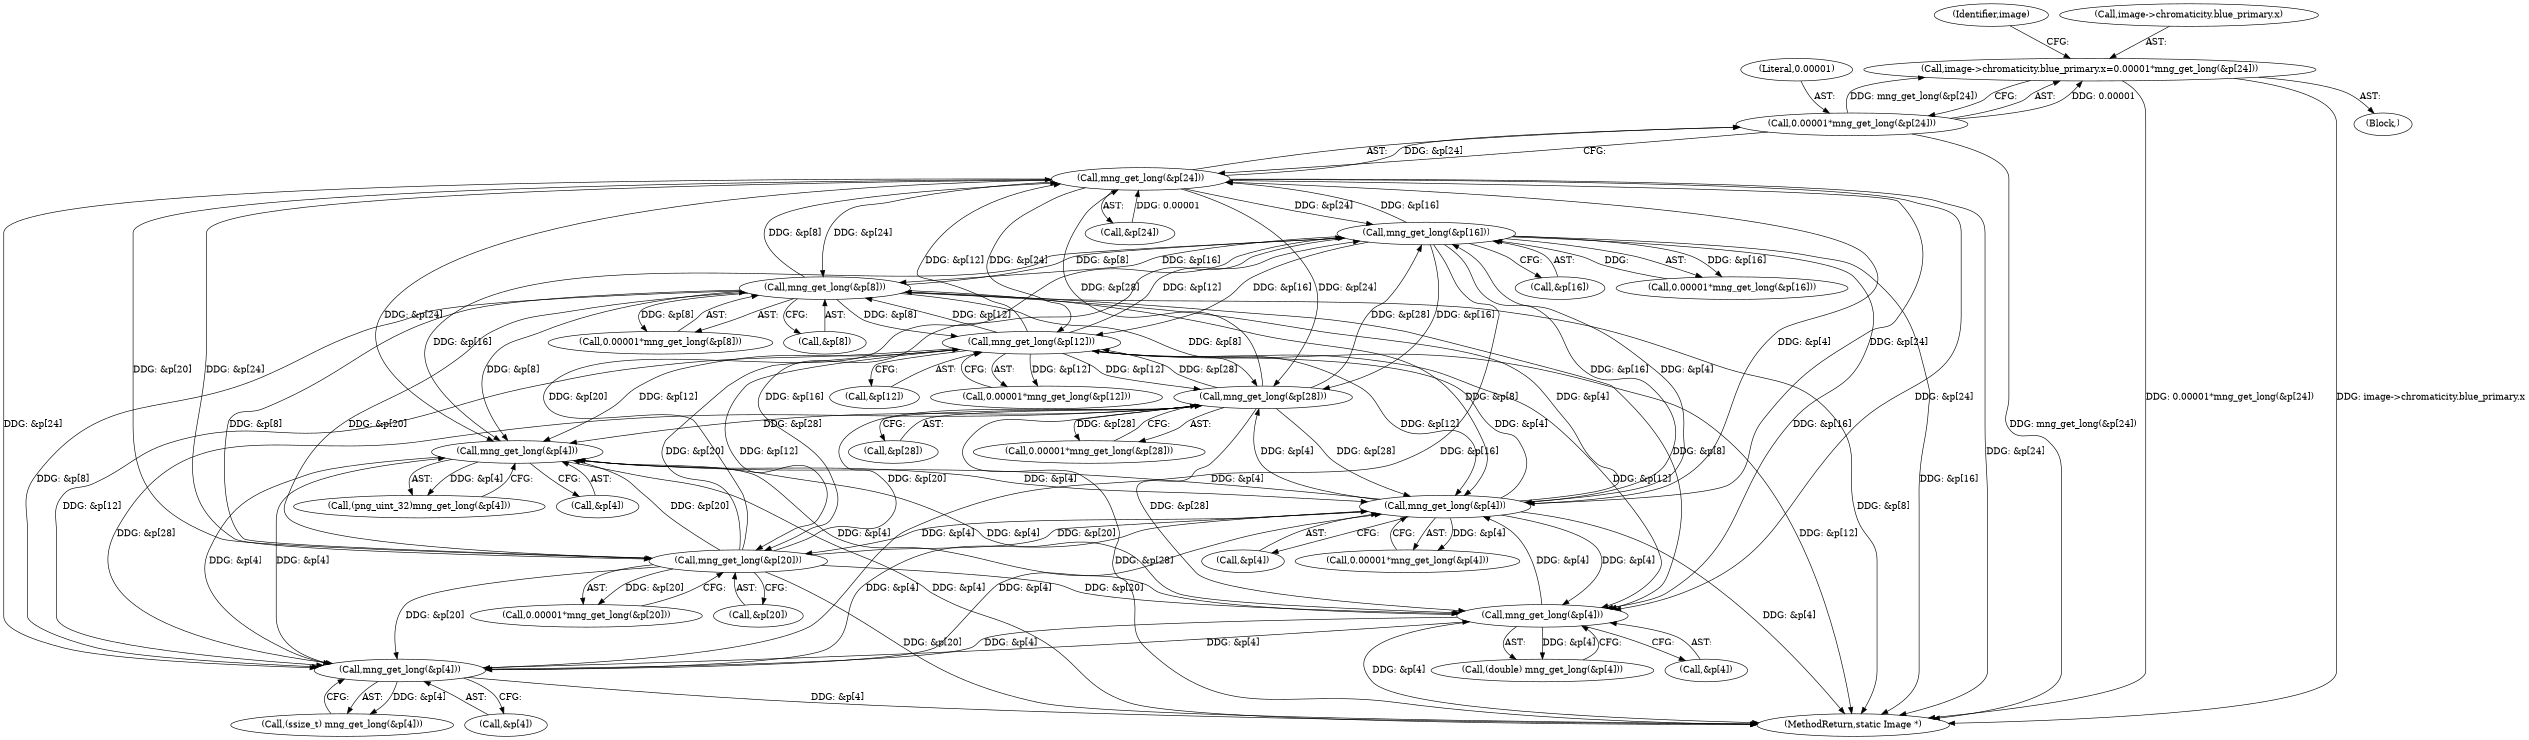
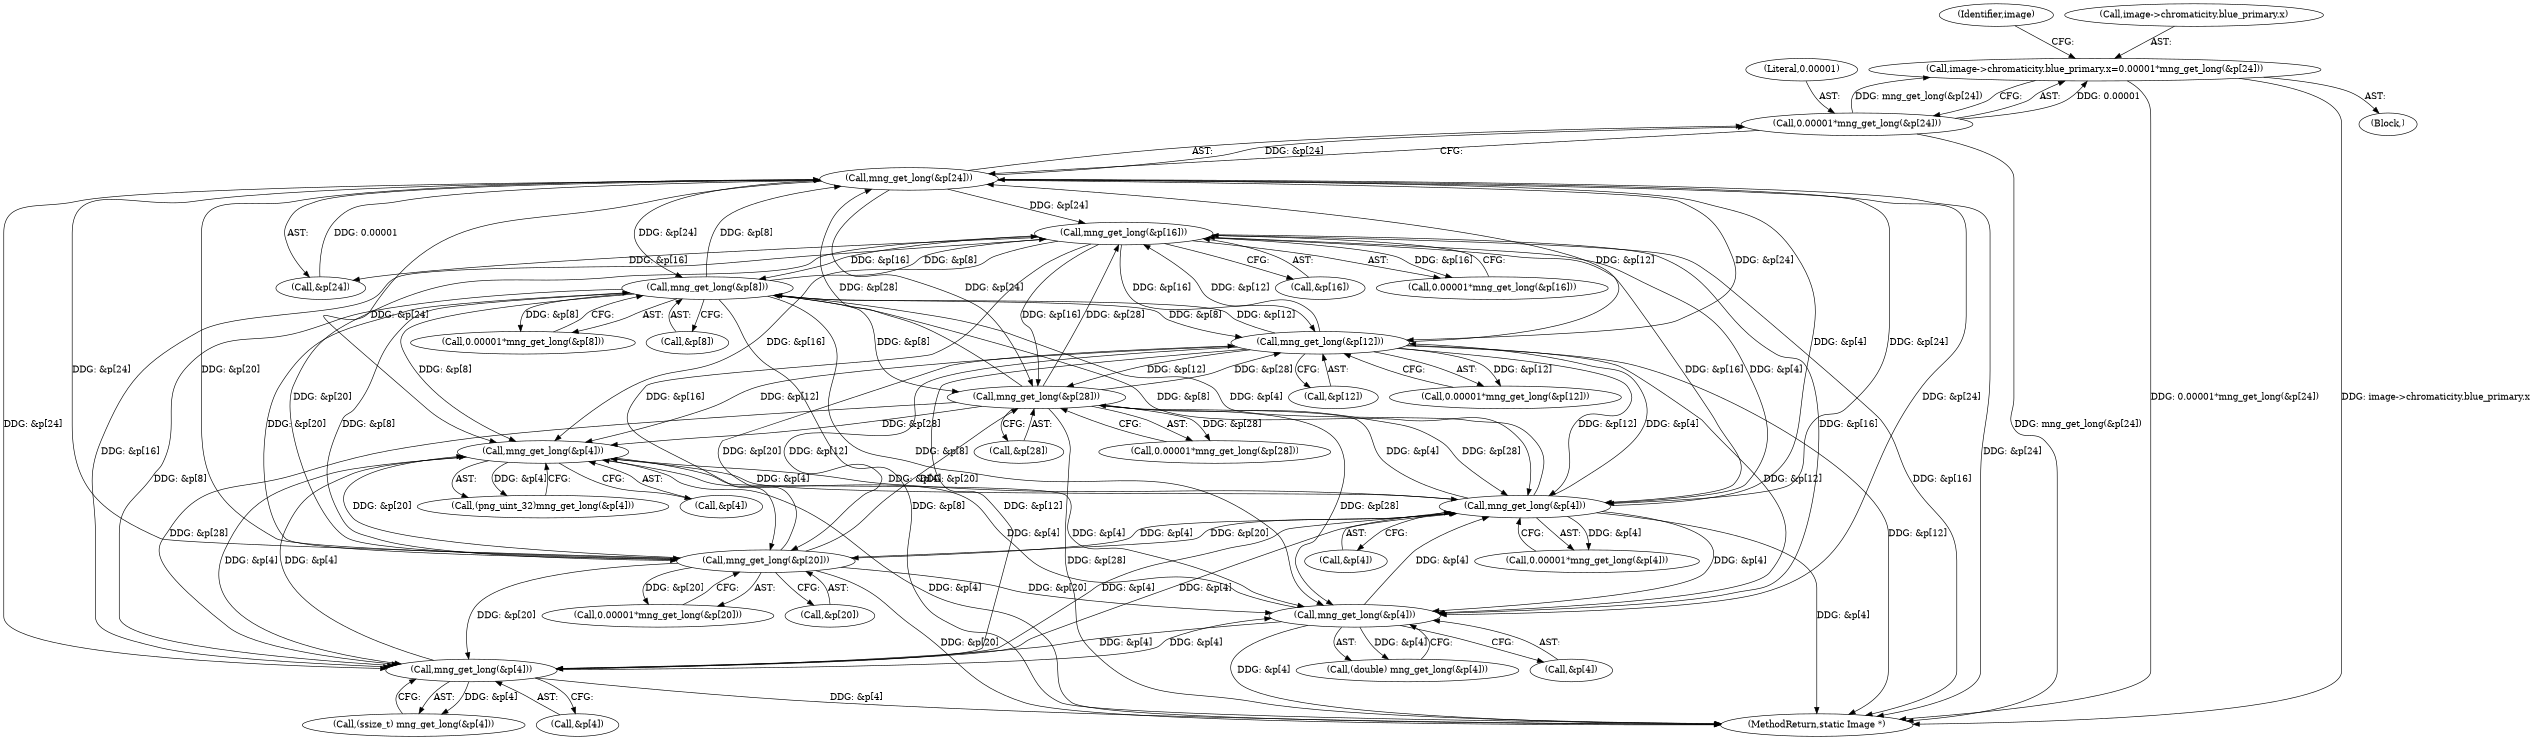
edge "(Call,mng_get_long(&p[16]))" -> "(Call,mng_get_long(&p[24]))": now "(Call,mng_get_long(&p[16]))" -> "(Call,&p[24])"
edge "(Call,0.00001*mng_get_long(&p[16]))" -> "(Call,mng_get_long(&p[16]))": label "DDG: " -> "CFG: "
edge "(Call,0.00001*mng_get_long(&p[8]))" -> "(Call,mng_get_long(&p[8]))": label "AST: " -> "CFG: "
